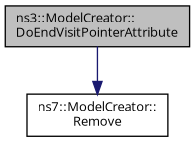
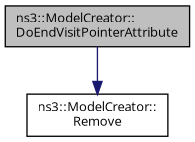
node "ns7::ModelCreator:: Remove": label "ns7::ModelCreator:: Remove" -> "ns3::ModelCreator:: Remove"
